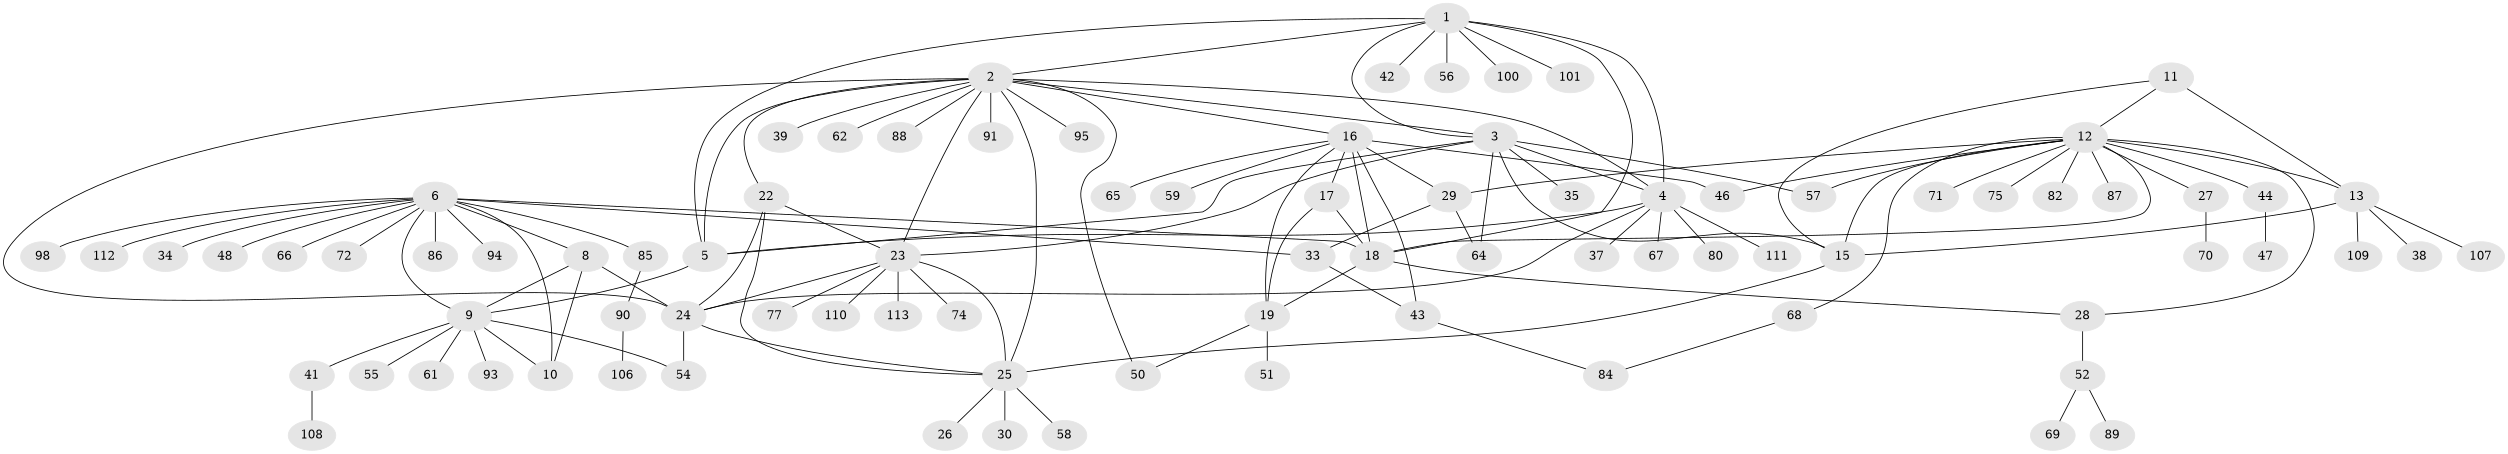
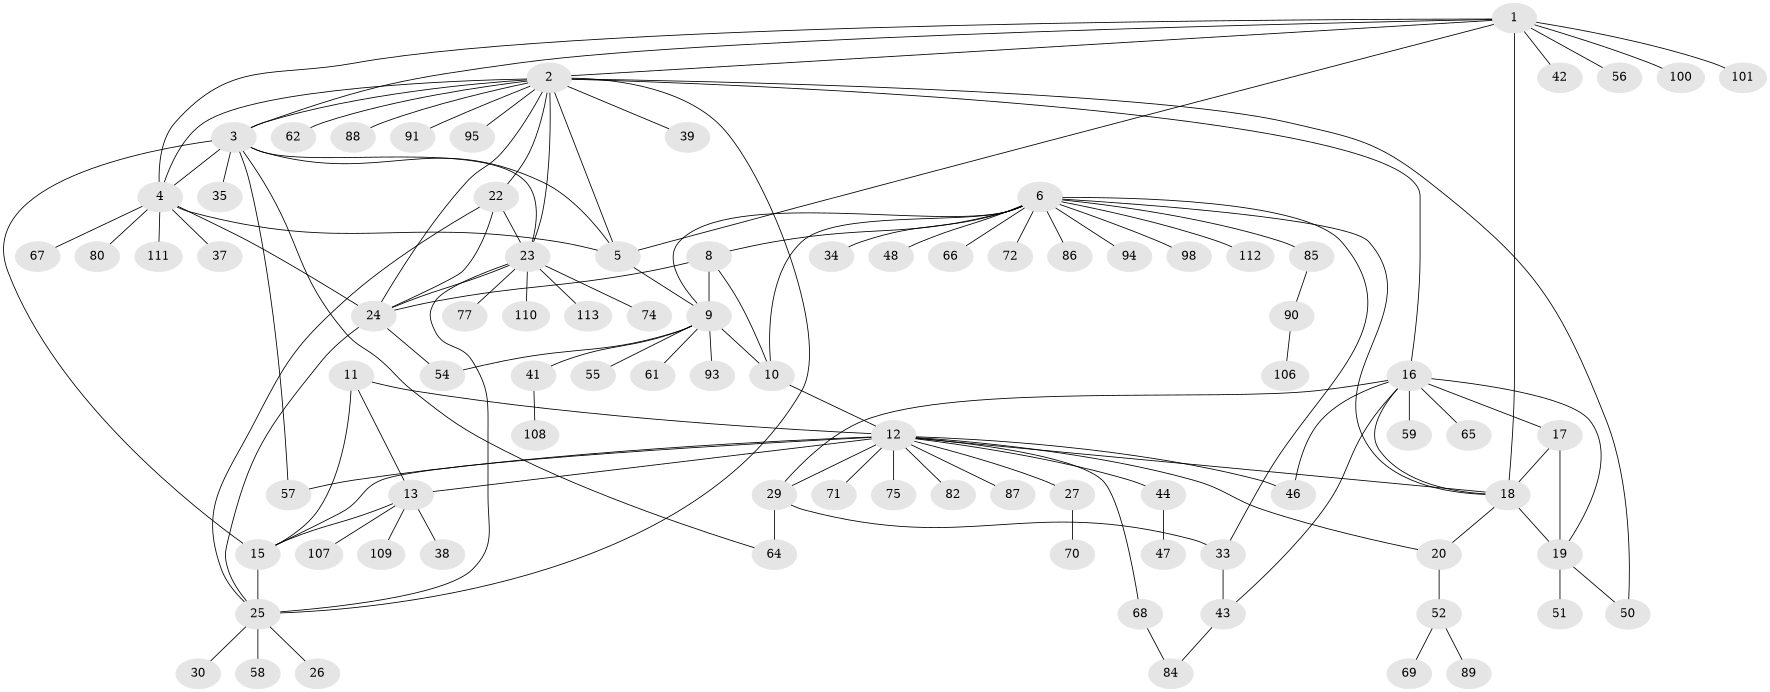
node "28": label "28" -> "20"
edge "10" -- "12": added
